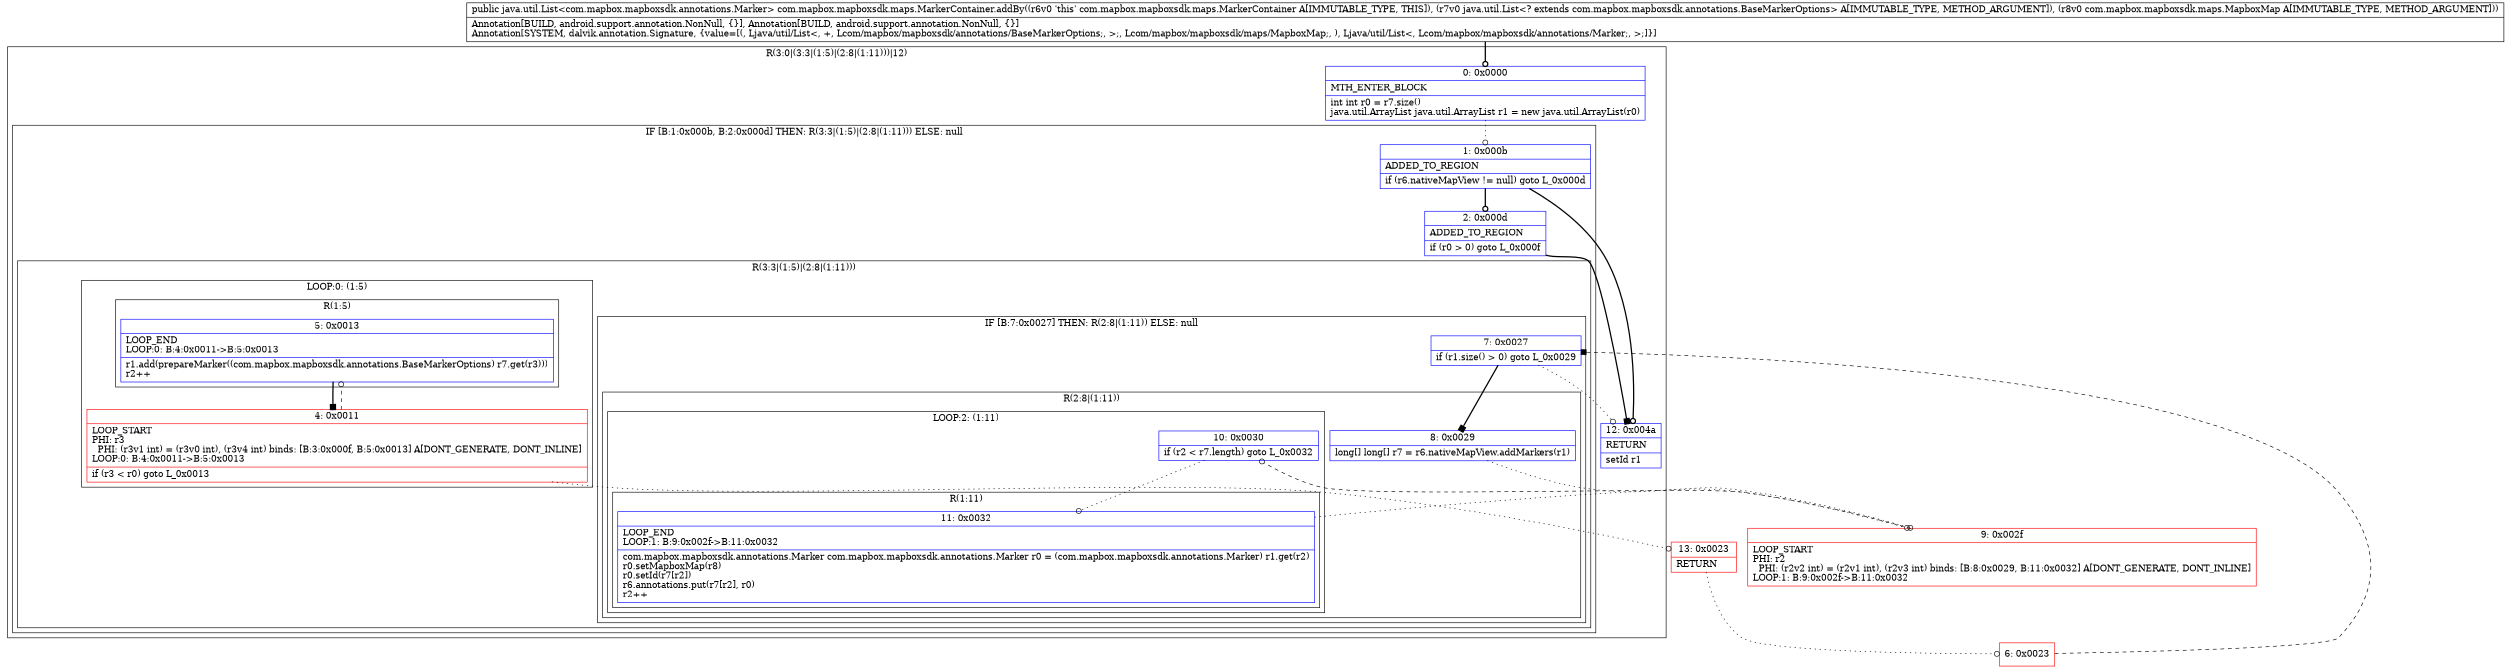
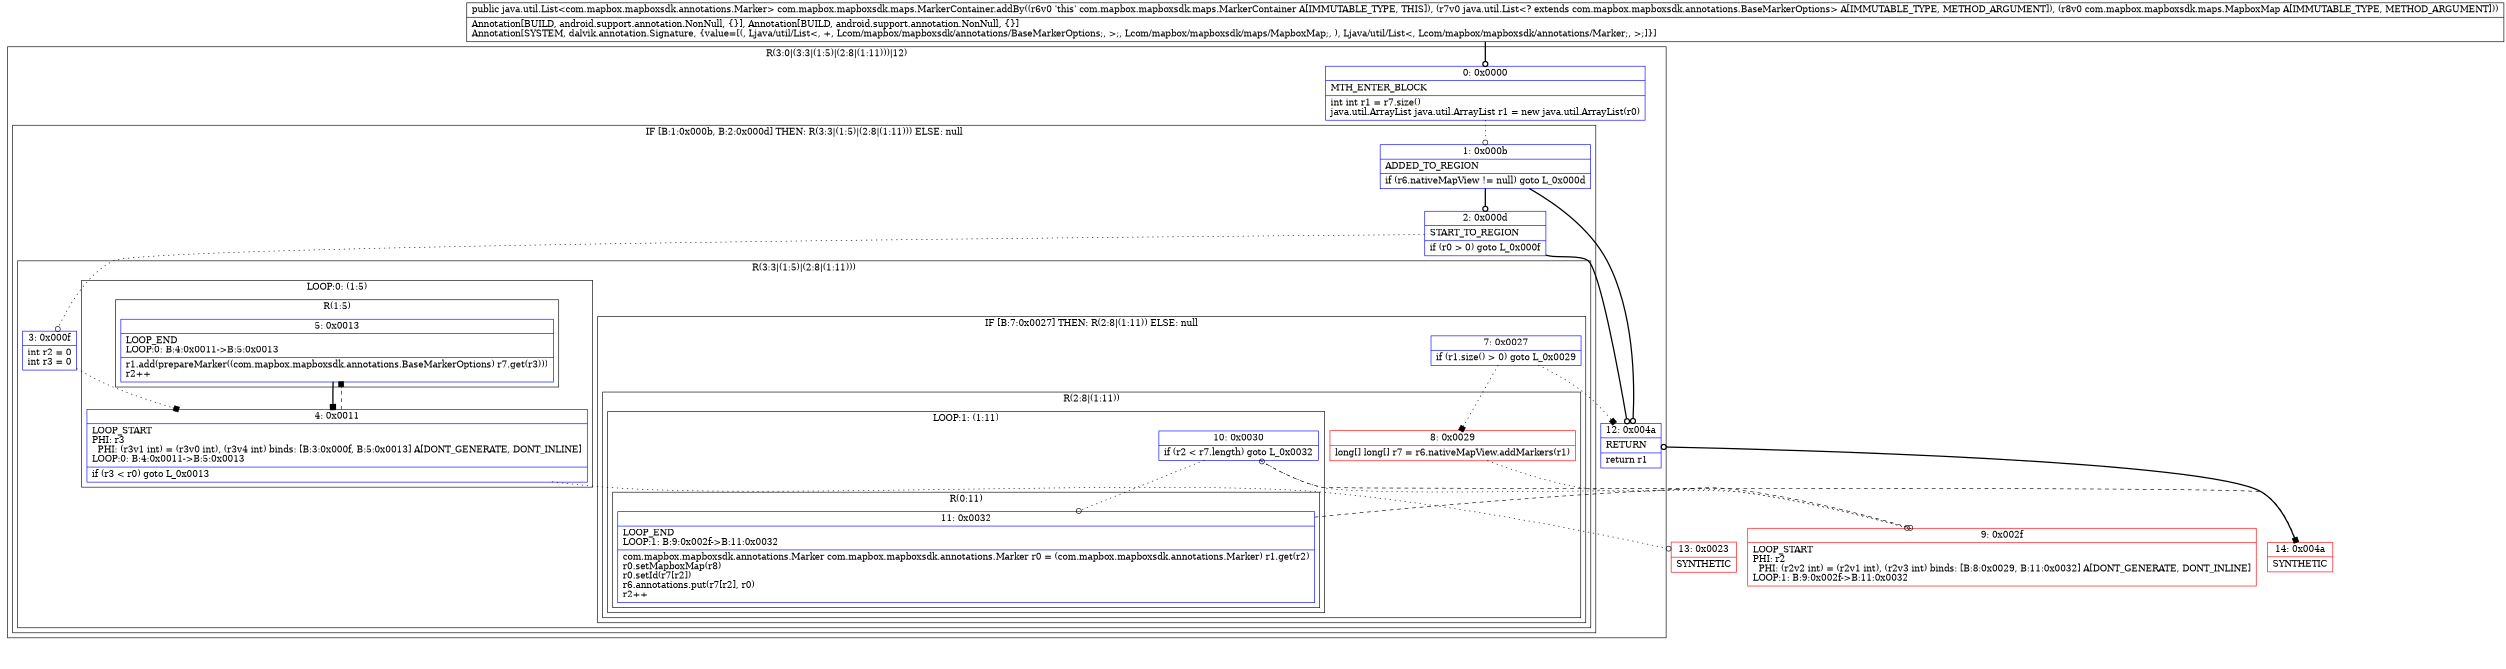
node "0: 0x0000": text "int int r0 = r7.size()" -> "int int r1 = r7.size()"
node "2: 0x000d": text "ADDED_TO_REGION" -> "START_TO_REGION"
edge "2: 0x000d" -> "12: 0x004a": arrowhead box -> odot
node "3: 0x000f": added
edge "7: 0x0027" -> "12: 0x004a": arrowhead odot -> box
edge "7: 0x0027" -> "8: 0x0029": style bold -> dotted
edge "4: 0x0011" -> "5: 0x0013": arrowhead odot -> box
cluster "LOOP:2: (1:11)": label "LOOP:2: (1:11)" -> "LOOP:1: (1:11)"
node "4: 0x0011": color red -> blue
node "8: 0x0029": color blue -> red
node "12: 0x004a": text "setId r1" -> "return r1"
edge "9: 0x002f" -> "10: 0x0030": style dashed -> dotted
edge "11: 0x0032" -> "9: 0x002f": style dotted -> dashed
cluster "R(1:11)": label "R(1:11)" -> "R(0:11)"
node "14: 0x004a": added
node "13: 0x0023": text "RETURN" -> "SYNTHETIC"
node "6: 0x0023": removed
